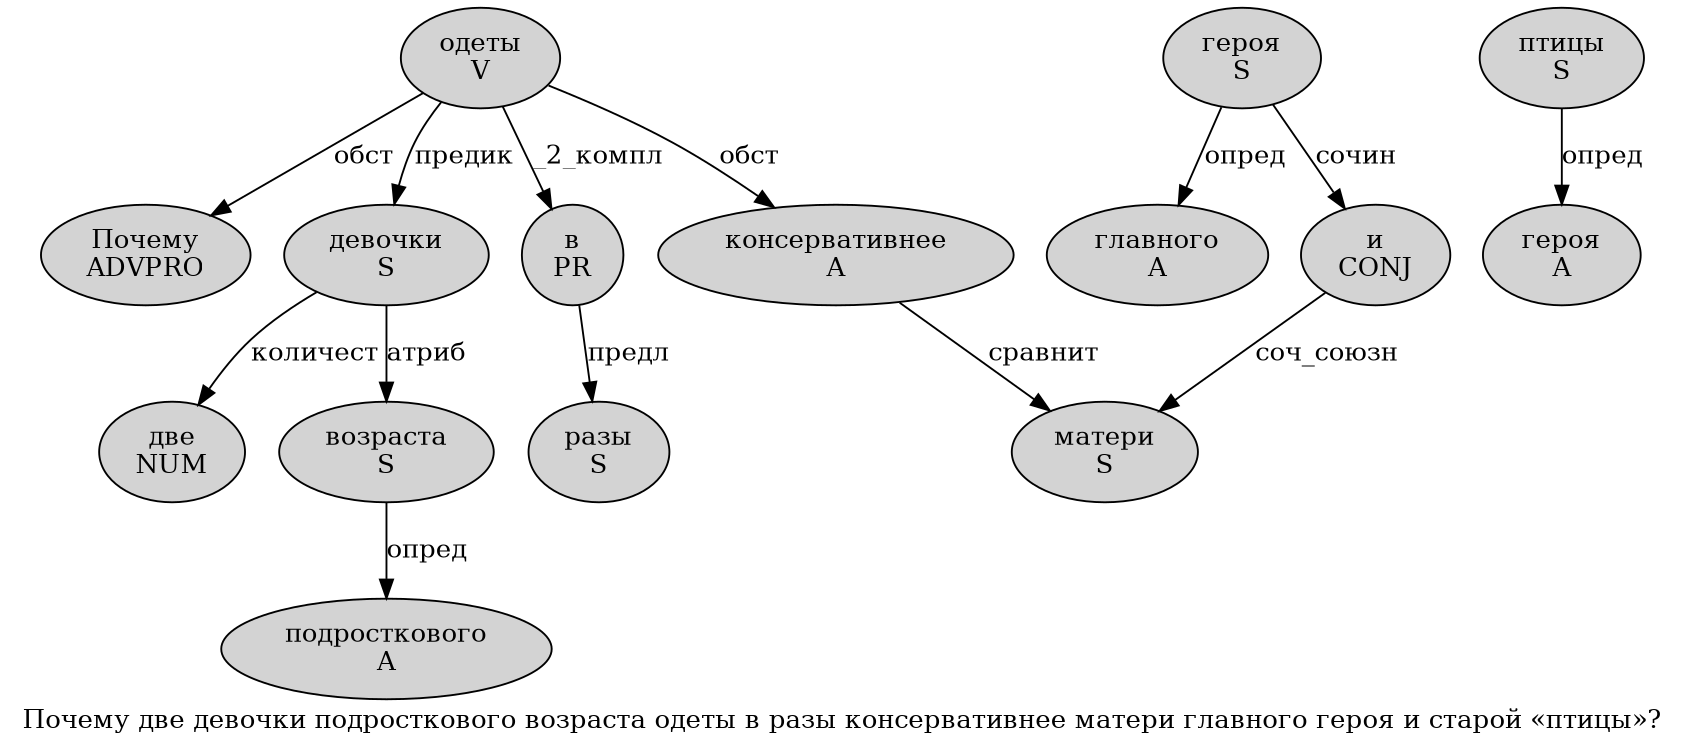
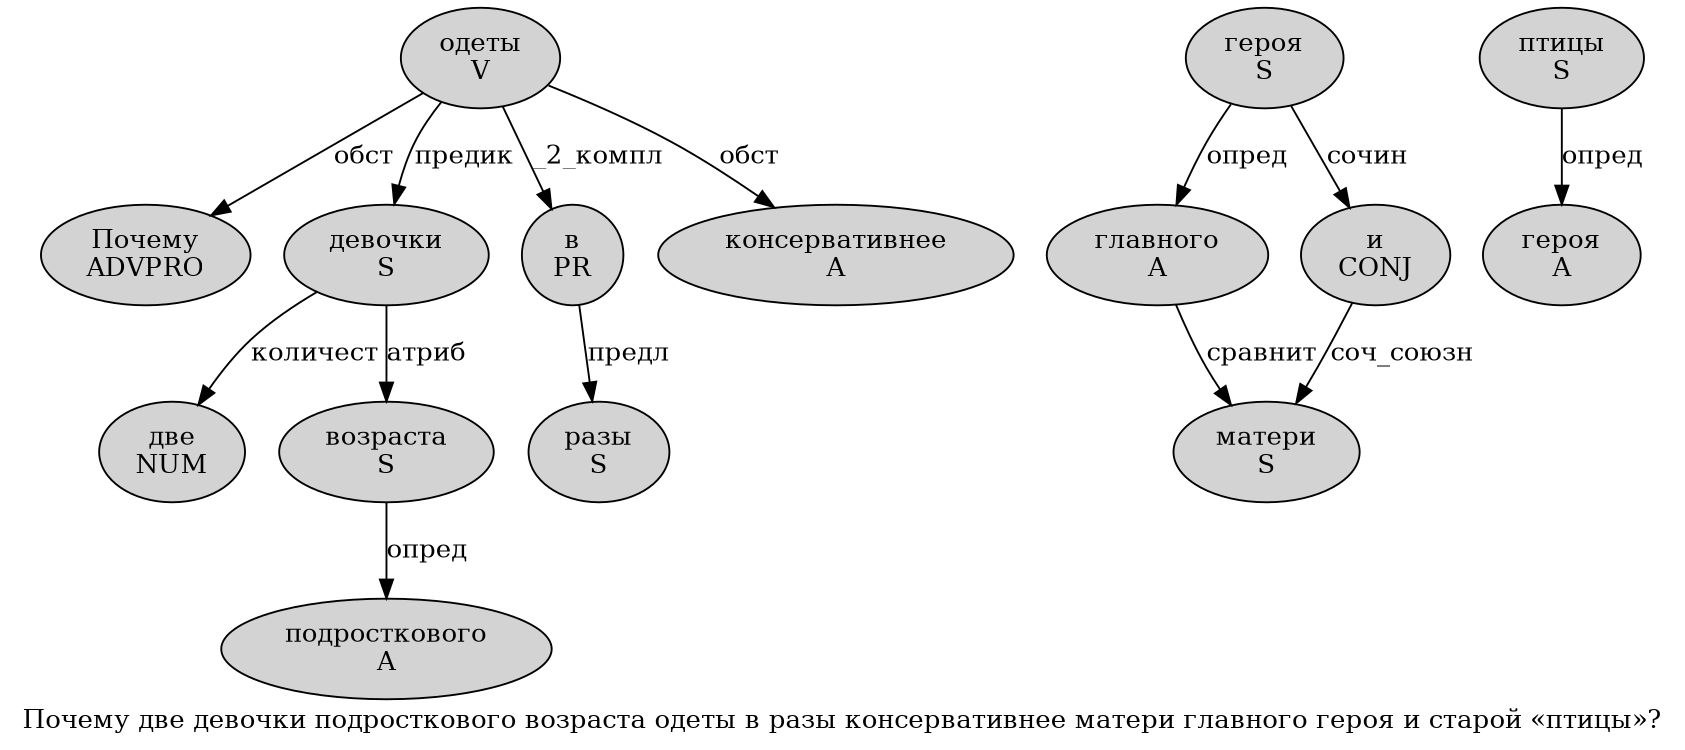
edge "консервативнее A" -> "матери S": now "главного A" -> "матери S"
